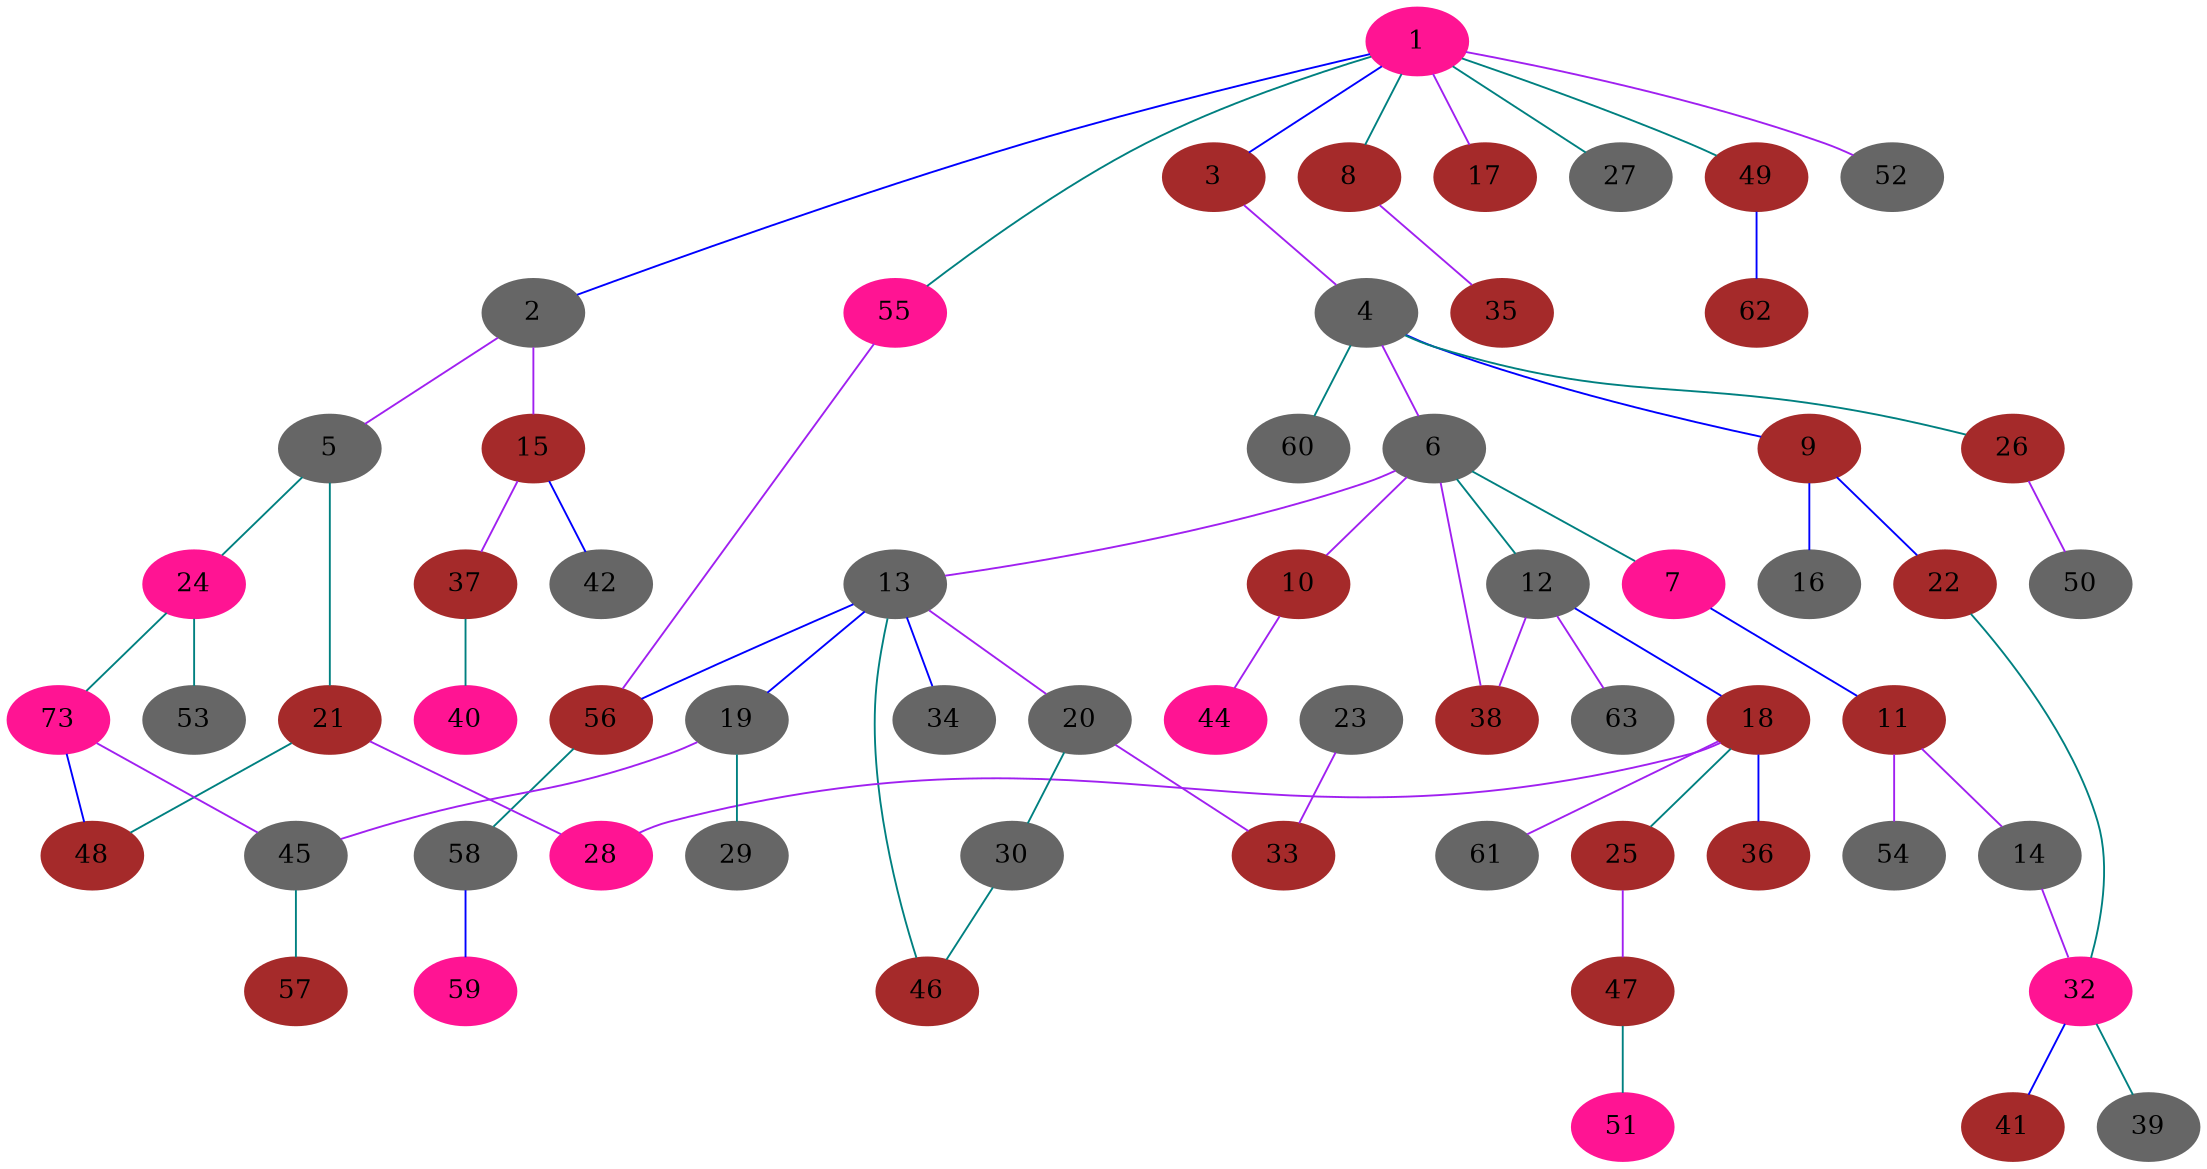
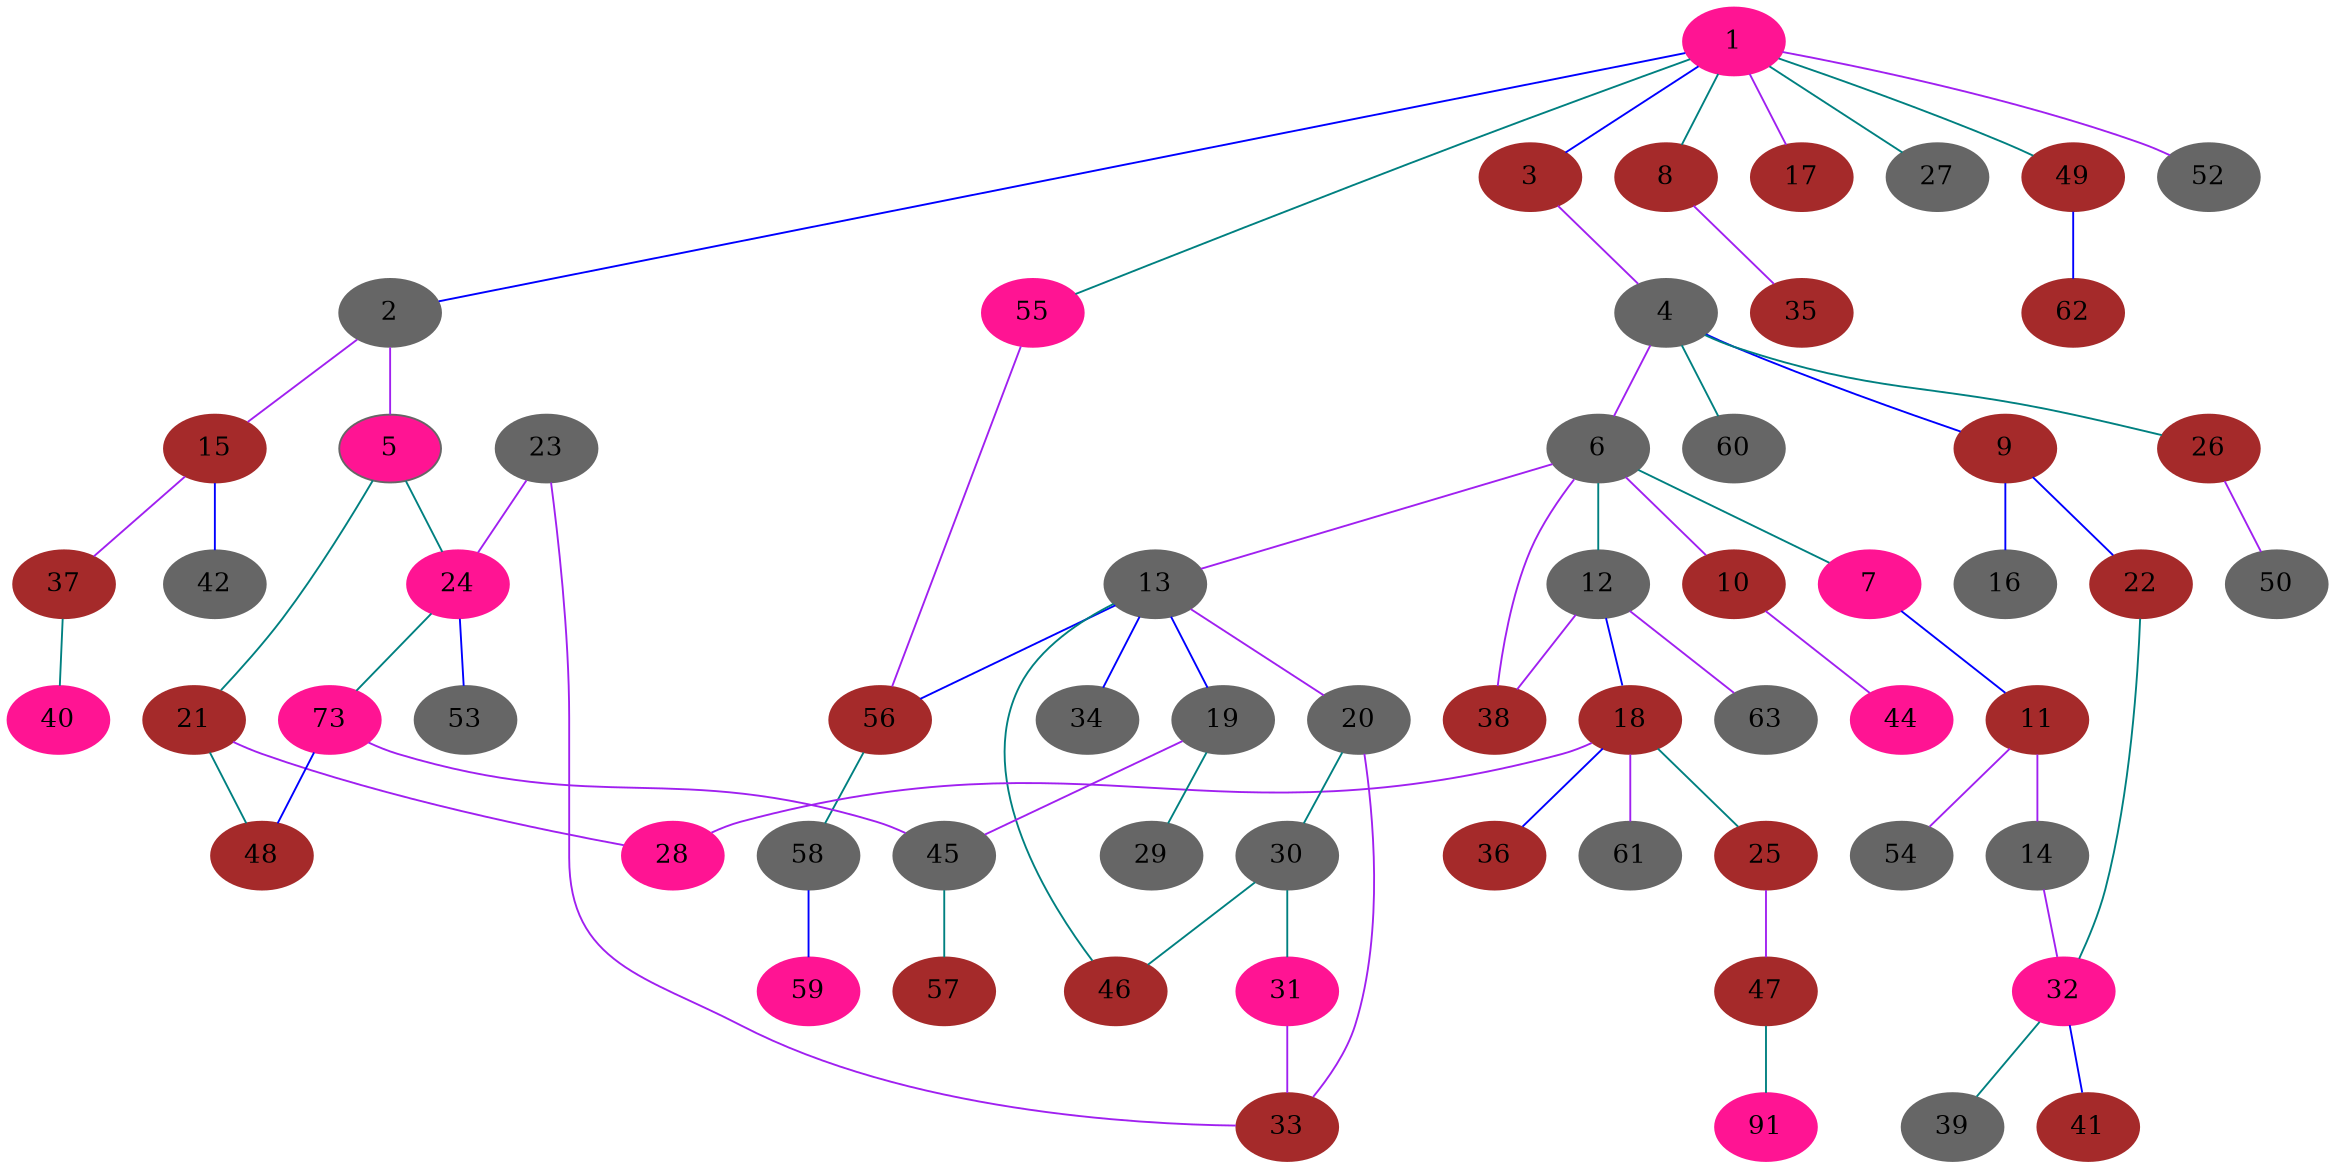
node "5": fillcolor gray40 -> deeppink
edge "23" -- "24": added
edge "24" -- "53": color teal -> blue
node "31": added
node "51": label "51" -> "91"
